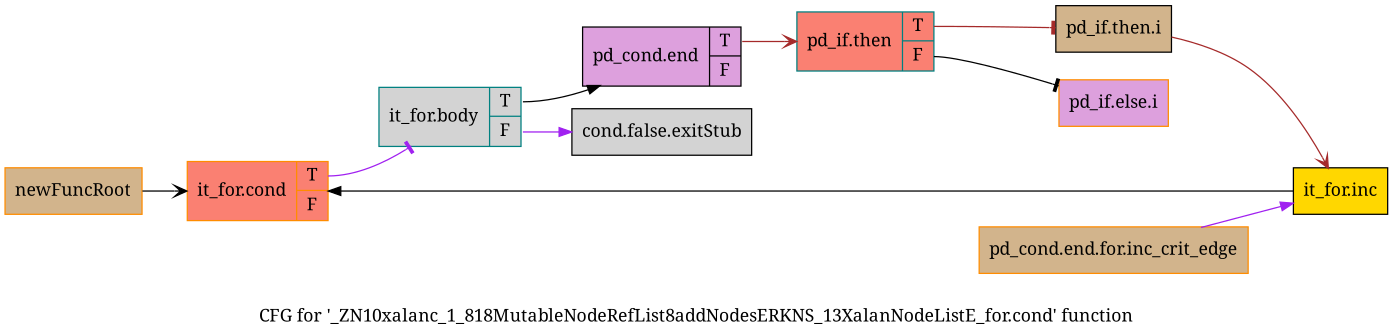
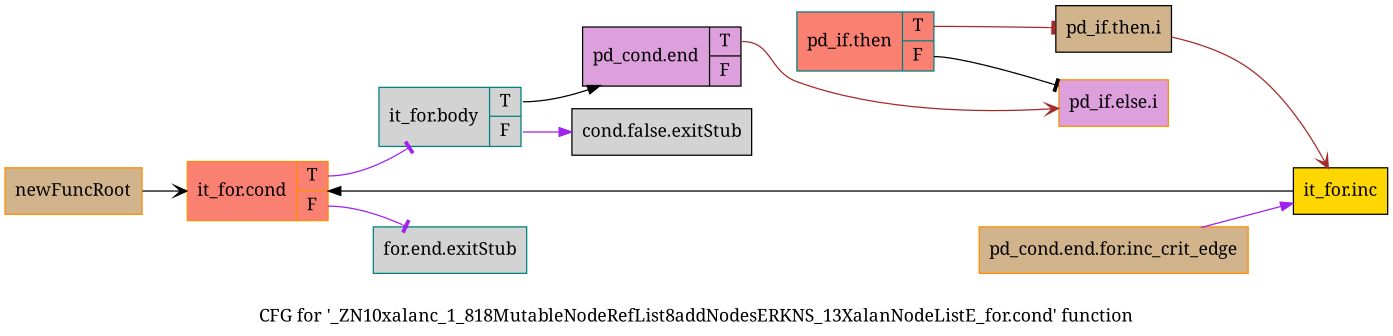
edge "pd_cond.end" -> "pd_if.then": now "pd_cond.end" -> "pd_if.else.i"
node "for.end.exitStub": added
